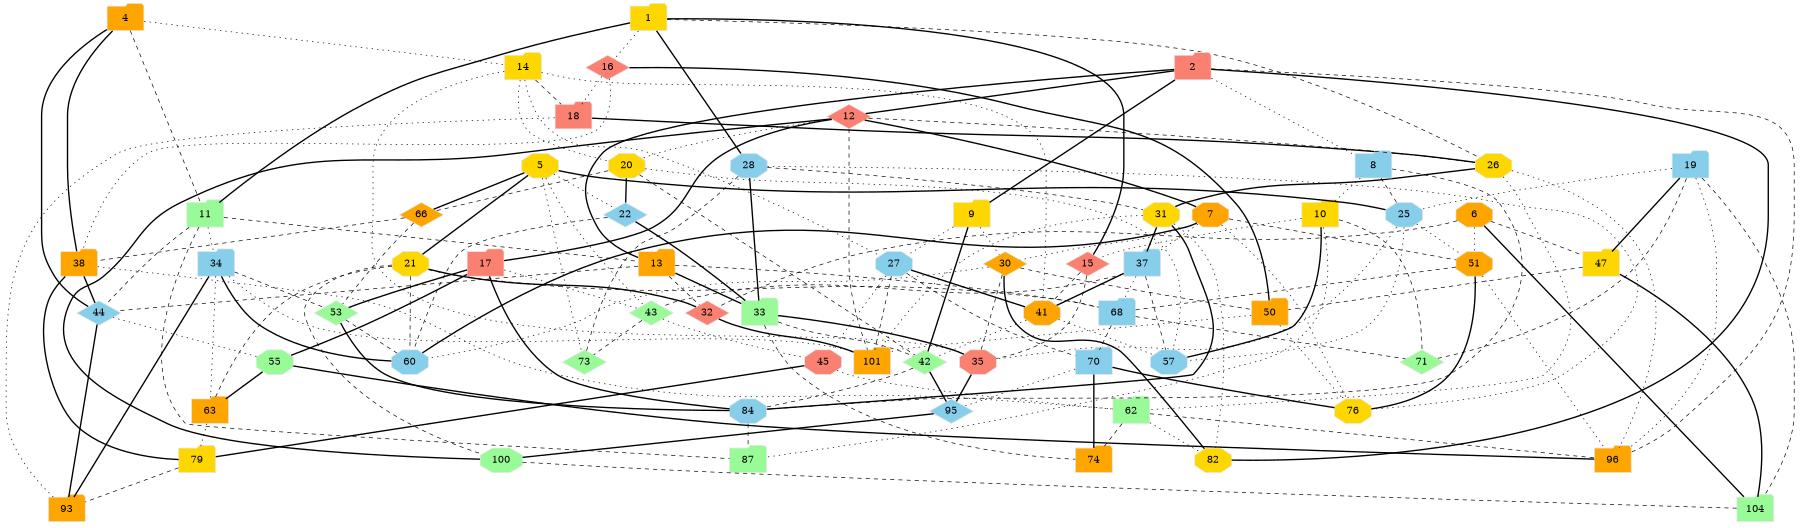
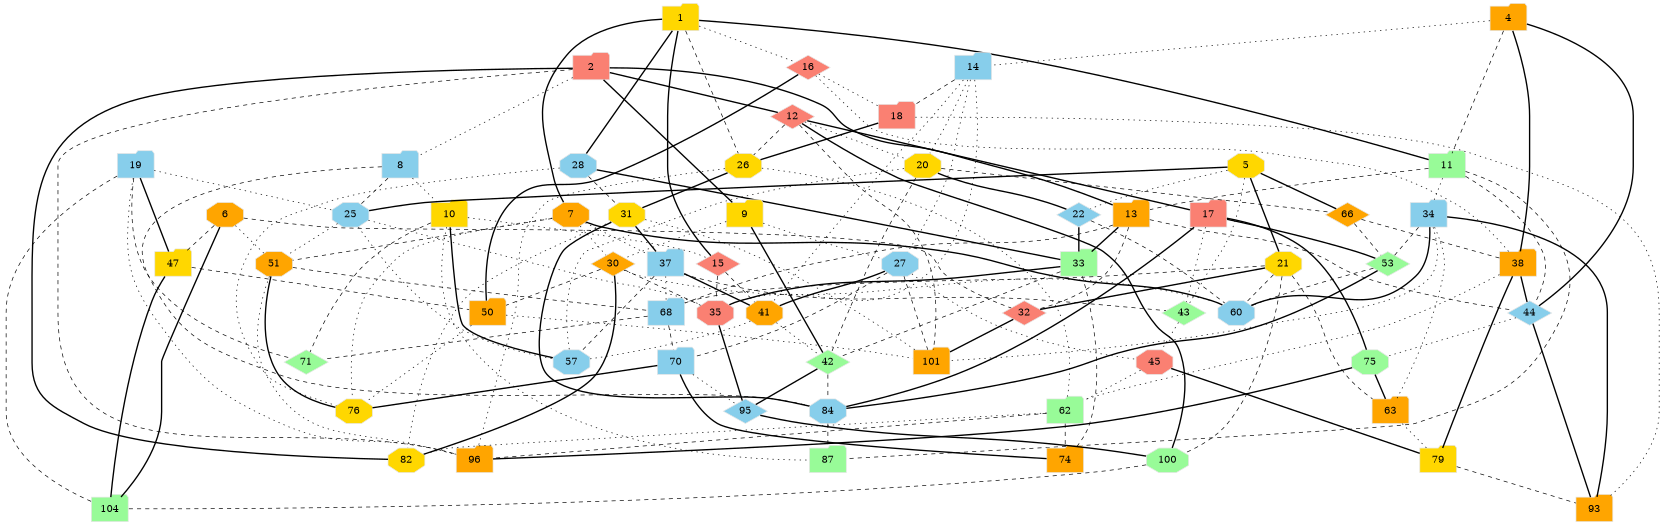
node "14": fillcolor gold -> skyblue
edge "12" -- "7": now "1" -- "7"
node "55": label "55" -> "75"
node "73": removed
